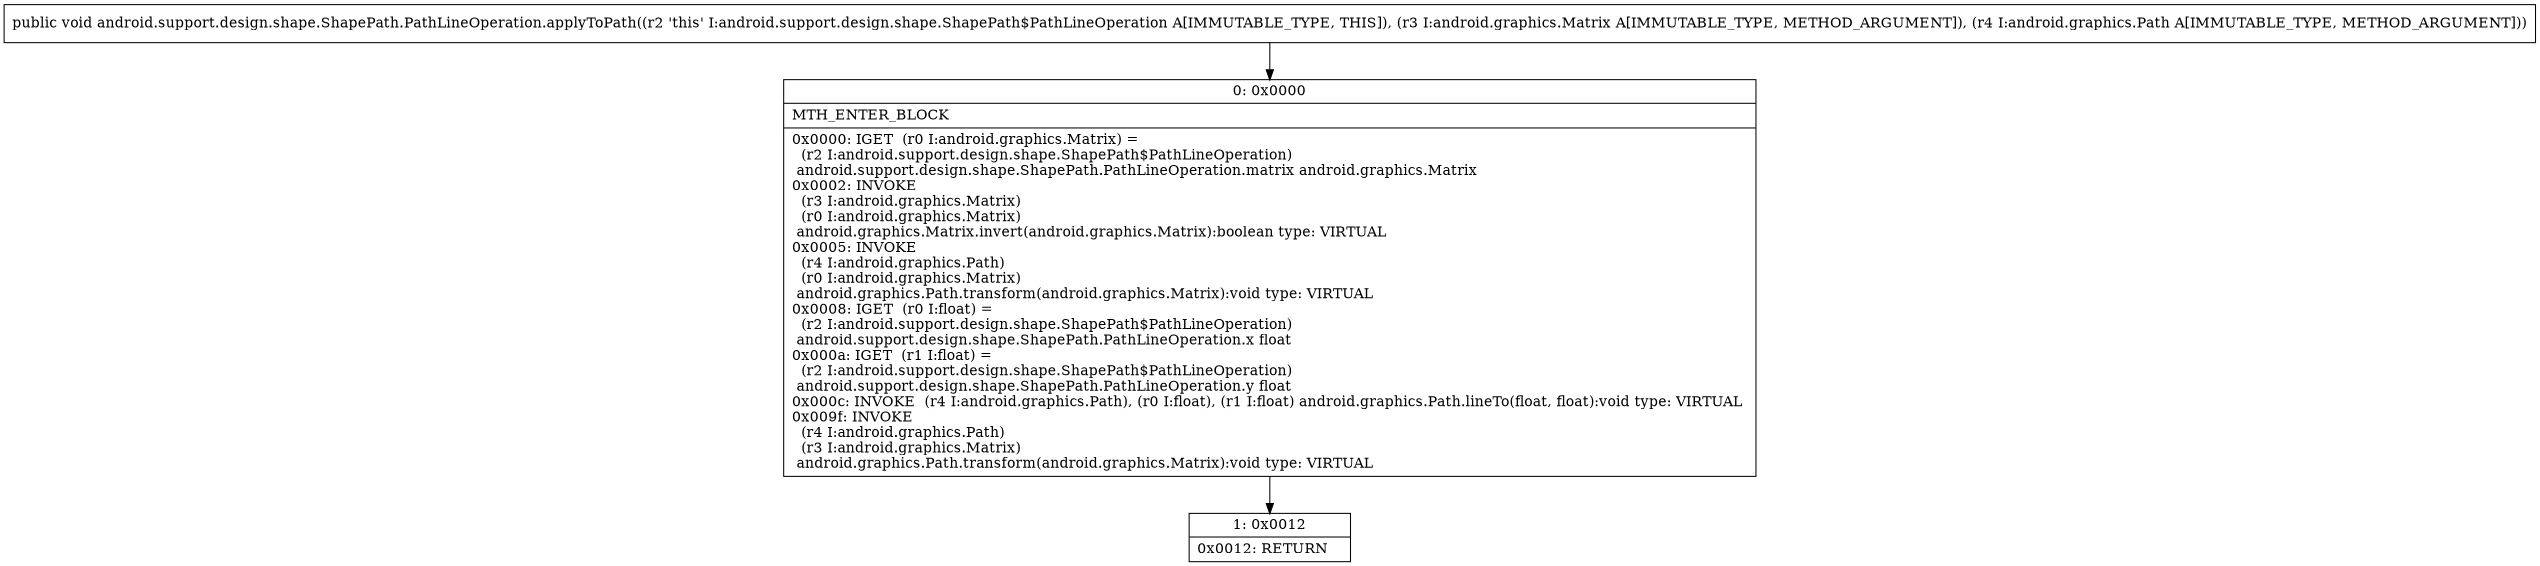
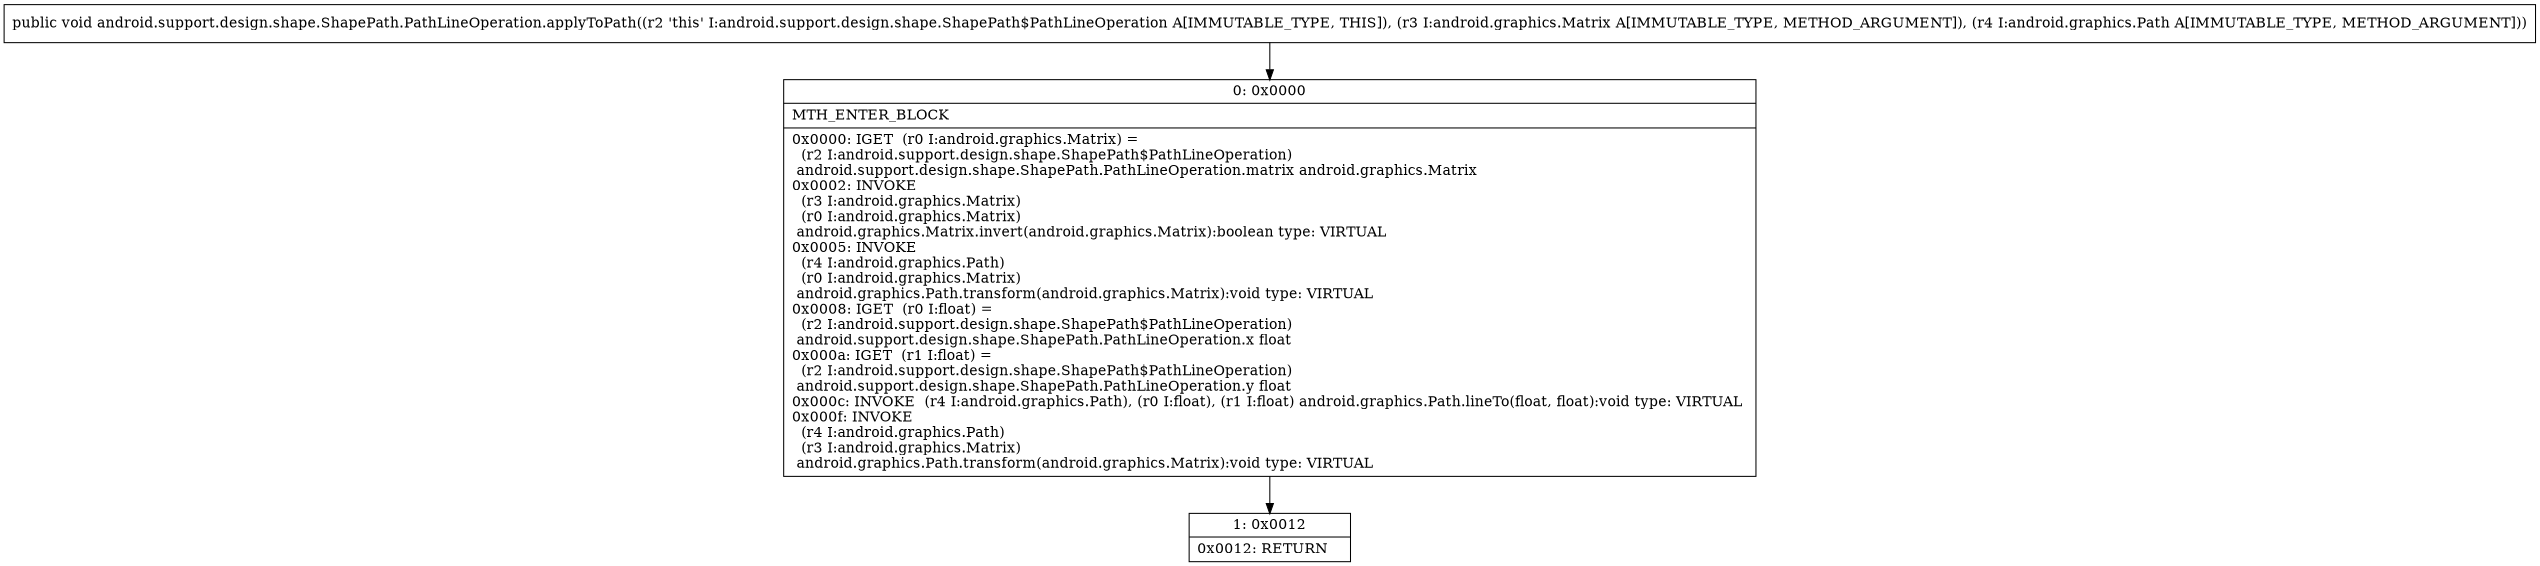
node "0: 0x0000": text "0x009f: INVOKE" -> "0x000f: INVOKE"
